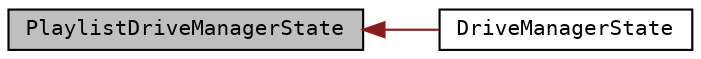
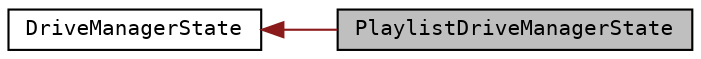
edge "DriveManagerState" -> "PlaylistDriveManagerState": reversed
